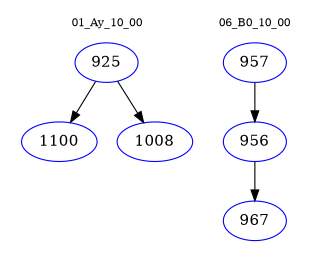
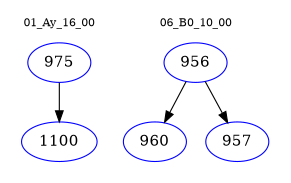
cluster "01_Ay_10_00": label "01_Ay_10_00" -> "01_Ay_16_00"
node "925": label "925" -> "975"
edge "957" -> "956": reversed
node "1008": removed
node "967": label "967" -> "960"
